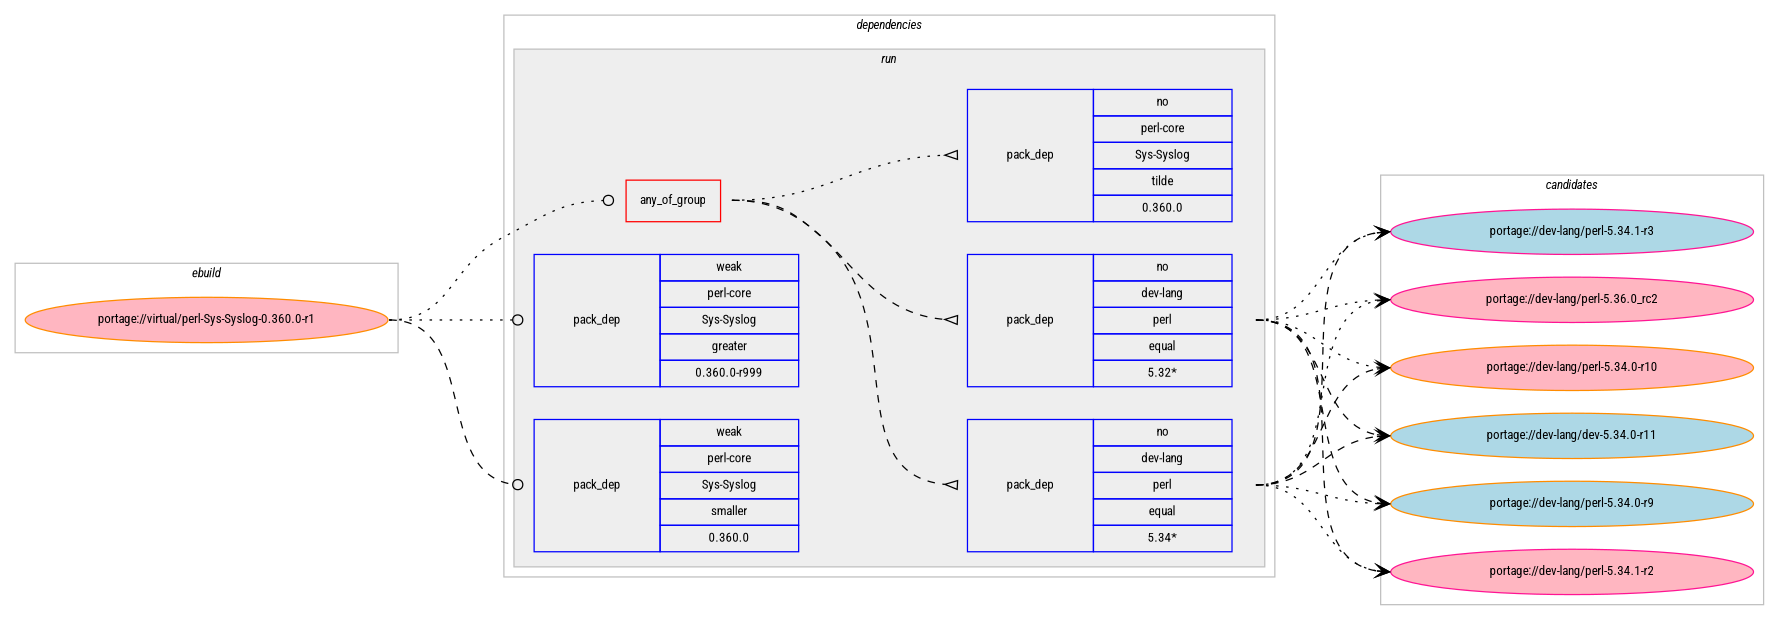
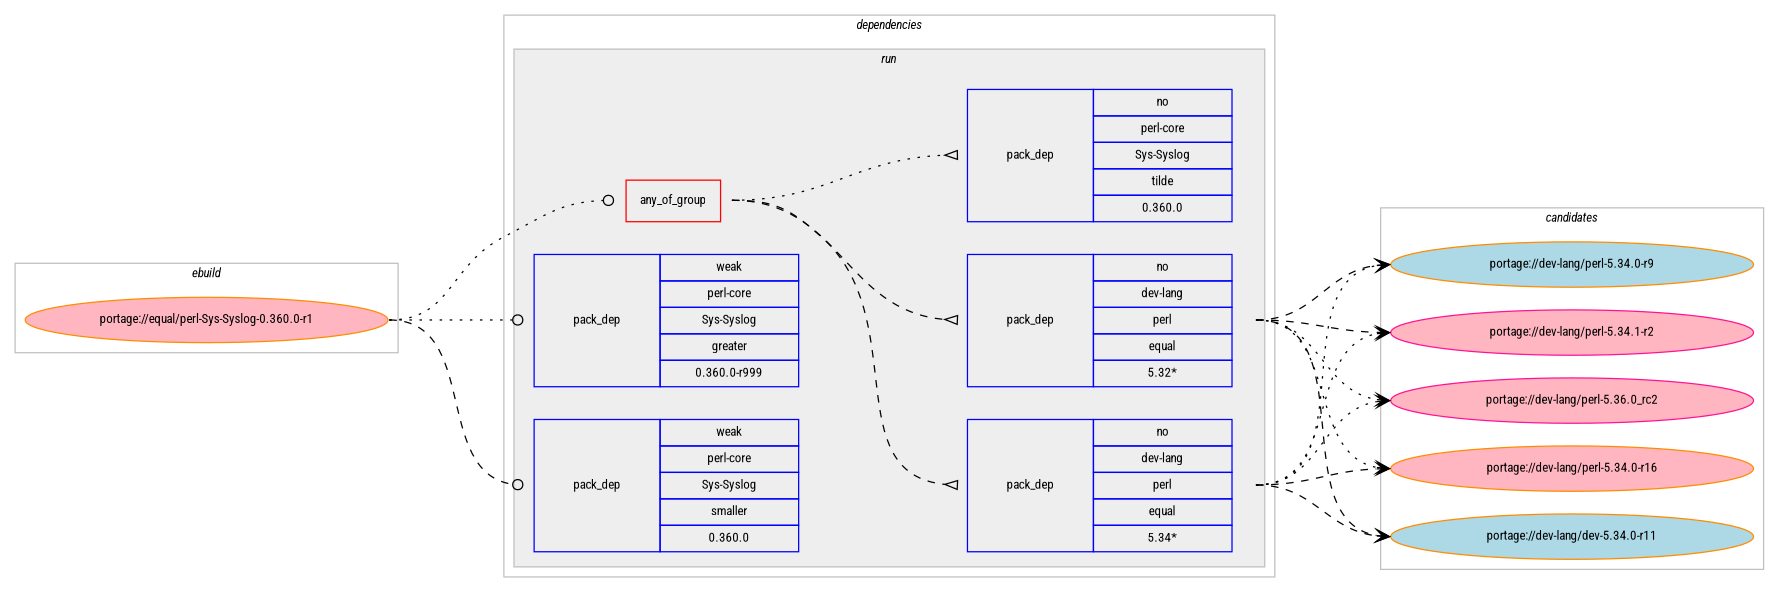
node "portage://dev-lang/perl-5.34.1-r3": removed
node "portage://virtual/perl-Sys-Syslog-0.360.0-r1": label "portage://virtual/perl-Sys-Syslog-0.360.0-r1" -> "portage://equal/perl-Sys-Syslog-0.360.0-r1"
node "portage://dev-lang/perl-5.34.0-r10": label "portage://dev-lang/perl-5.34.0-r10" -> "portage://dev-lang/perl-5.34.0-r16"
